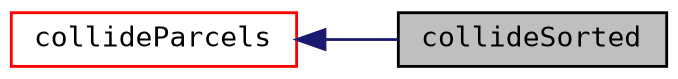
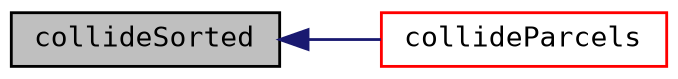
edge "collideSorted" -> "collideParcels": reversed
